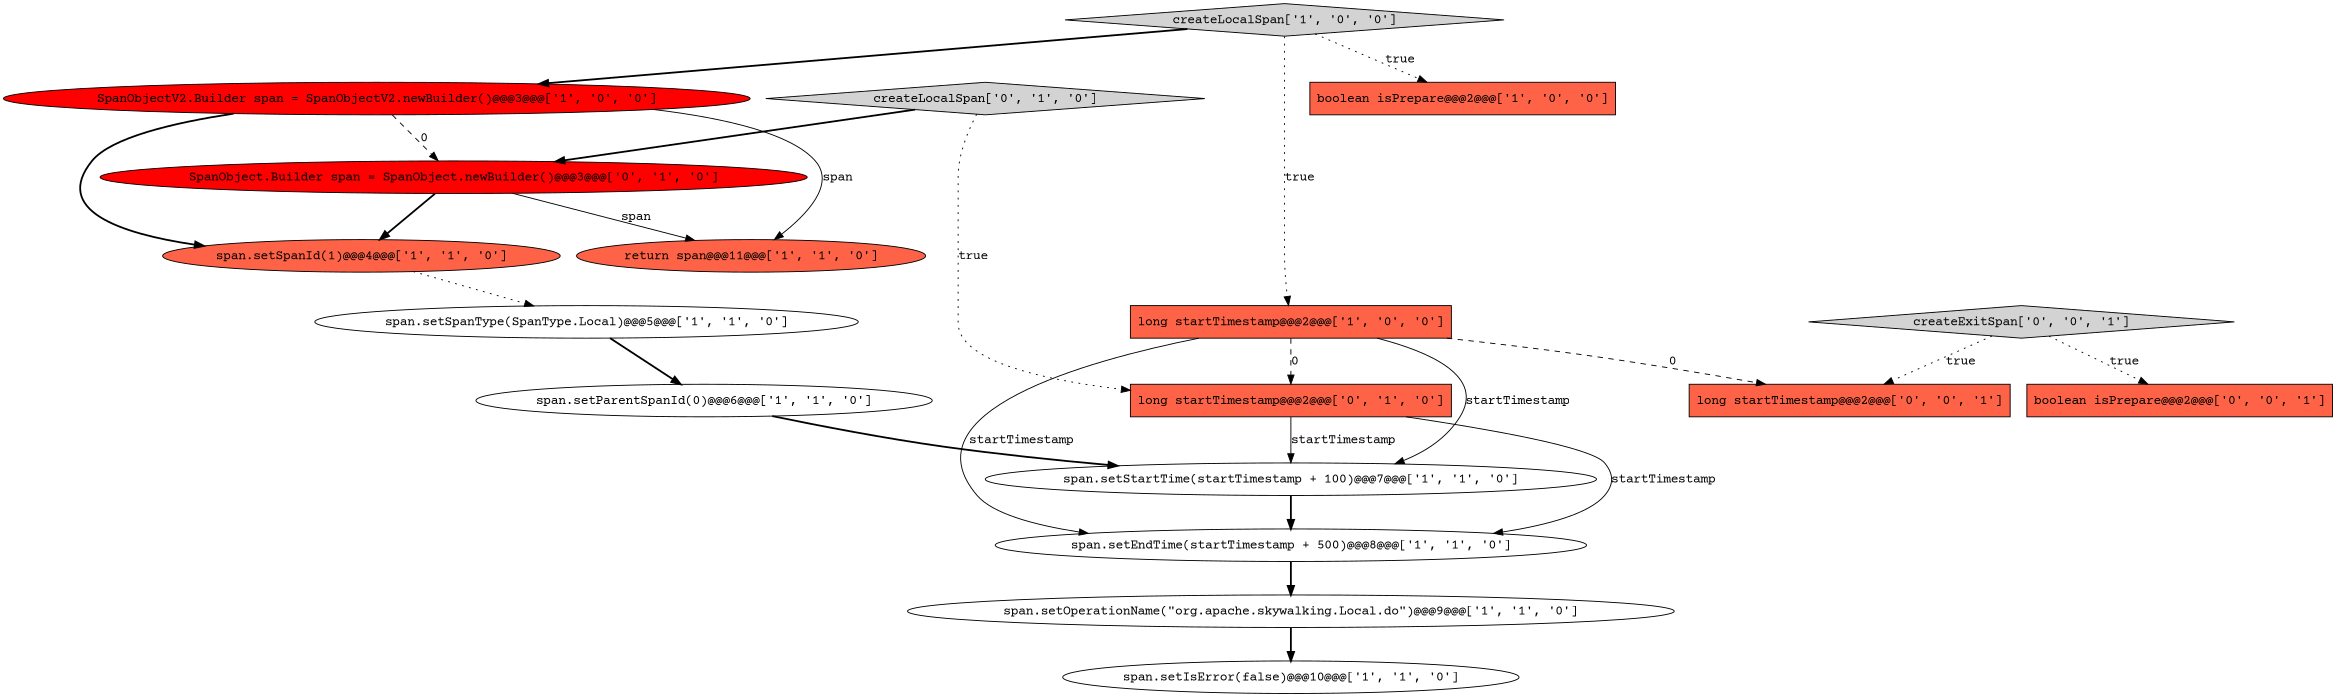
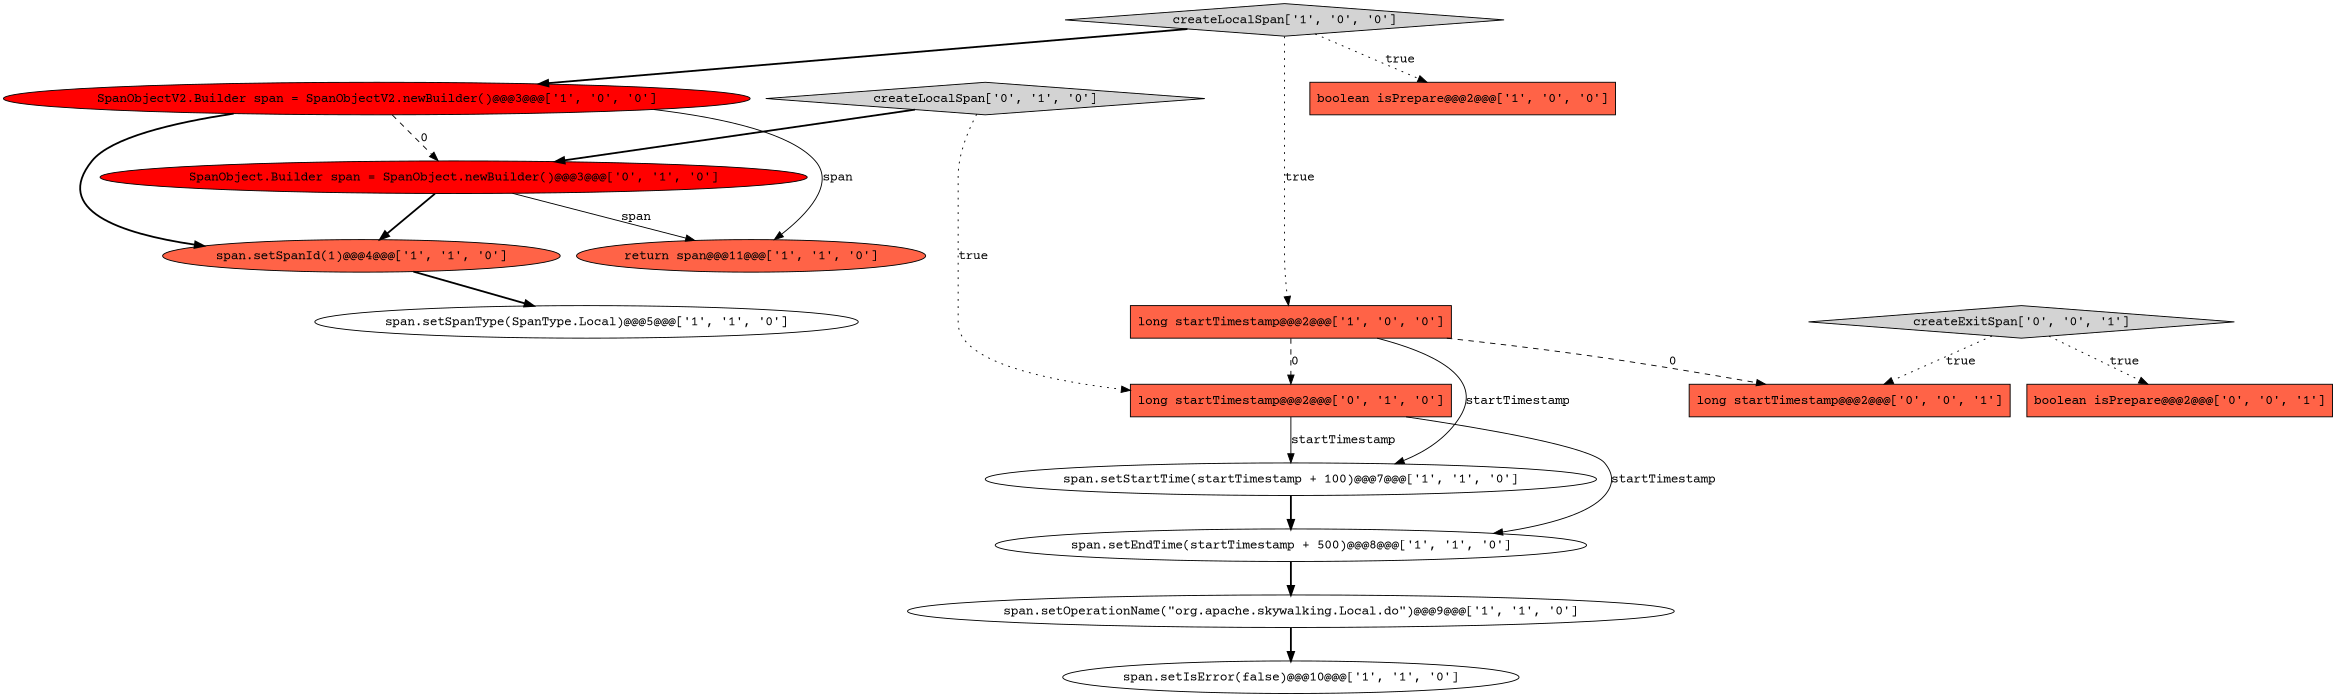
edge "span.setSpanId(1)@@@4@@@['1', '1', '0']" -> "span.setSpanType(SpanType.Local)@@@5@@@['1', '1', '0']": style dotted -> bold
node "span.setParentSpanId(0)@@@6@@@['1', '1', '0']": removed
edge "long startTimestamp@@@2@@@['1', '0', '0']" -> "span.setEndTime(startTimestamp + 500)@@@8@@@['1', '1', '0']": removed, label "startTimestamp"
